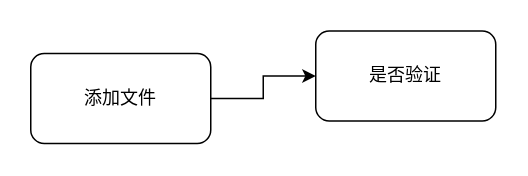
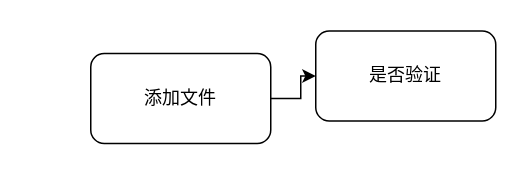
node "添加文件": moved (121, 98) -> (181, 98)
